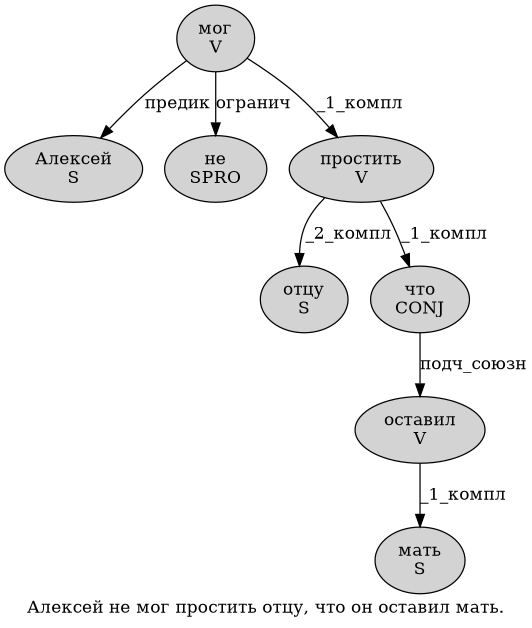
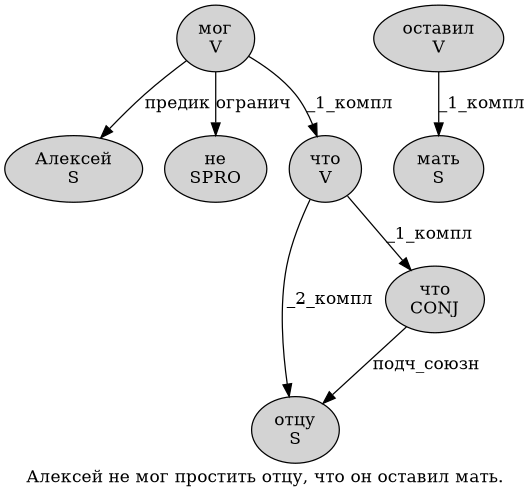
node "простить V": label "простить V" -> "что V"
edge "что CONJ" -> "оставил V": now "что CONJ" -> "отцу S"
